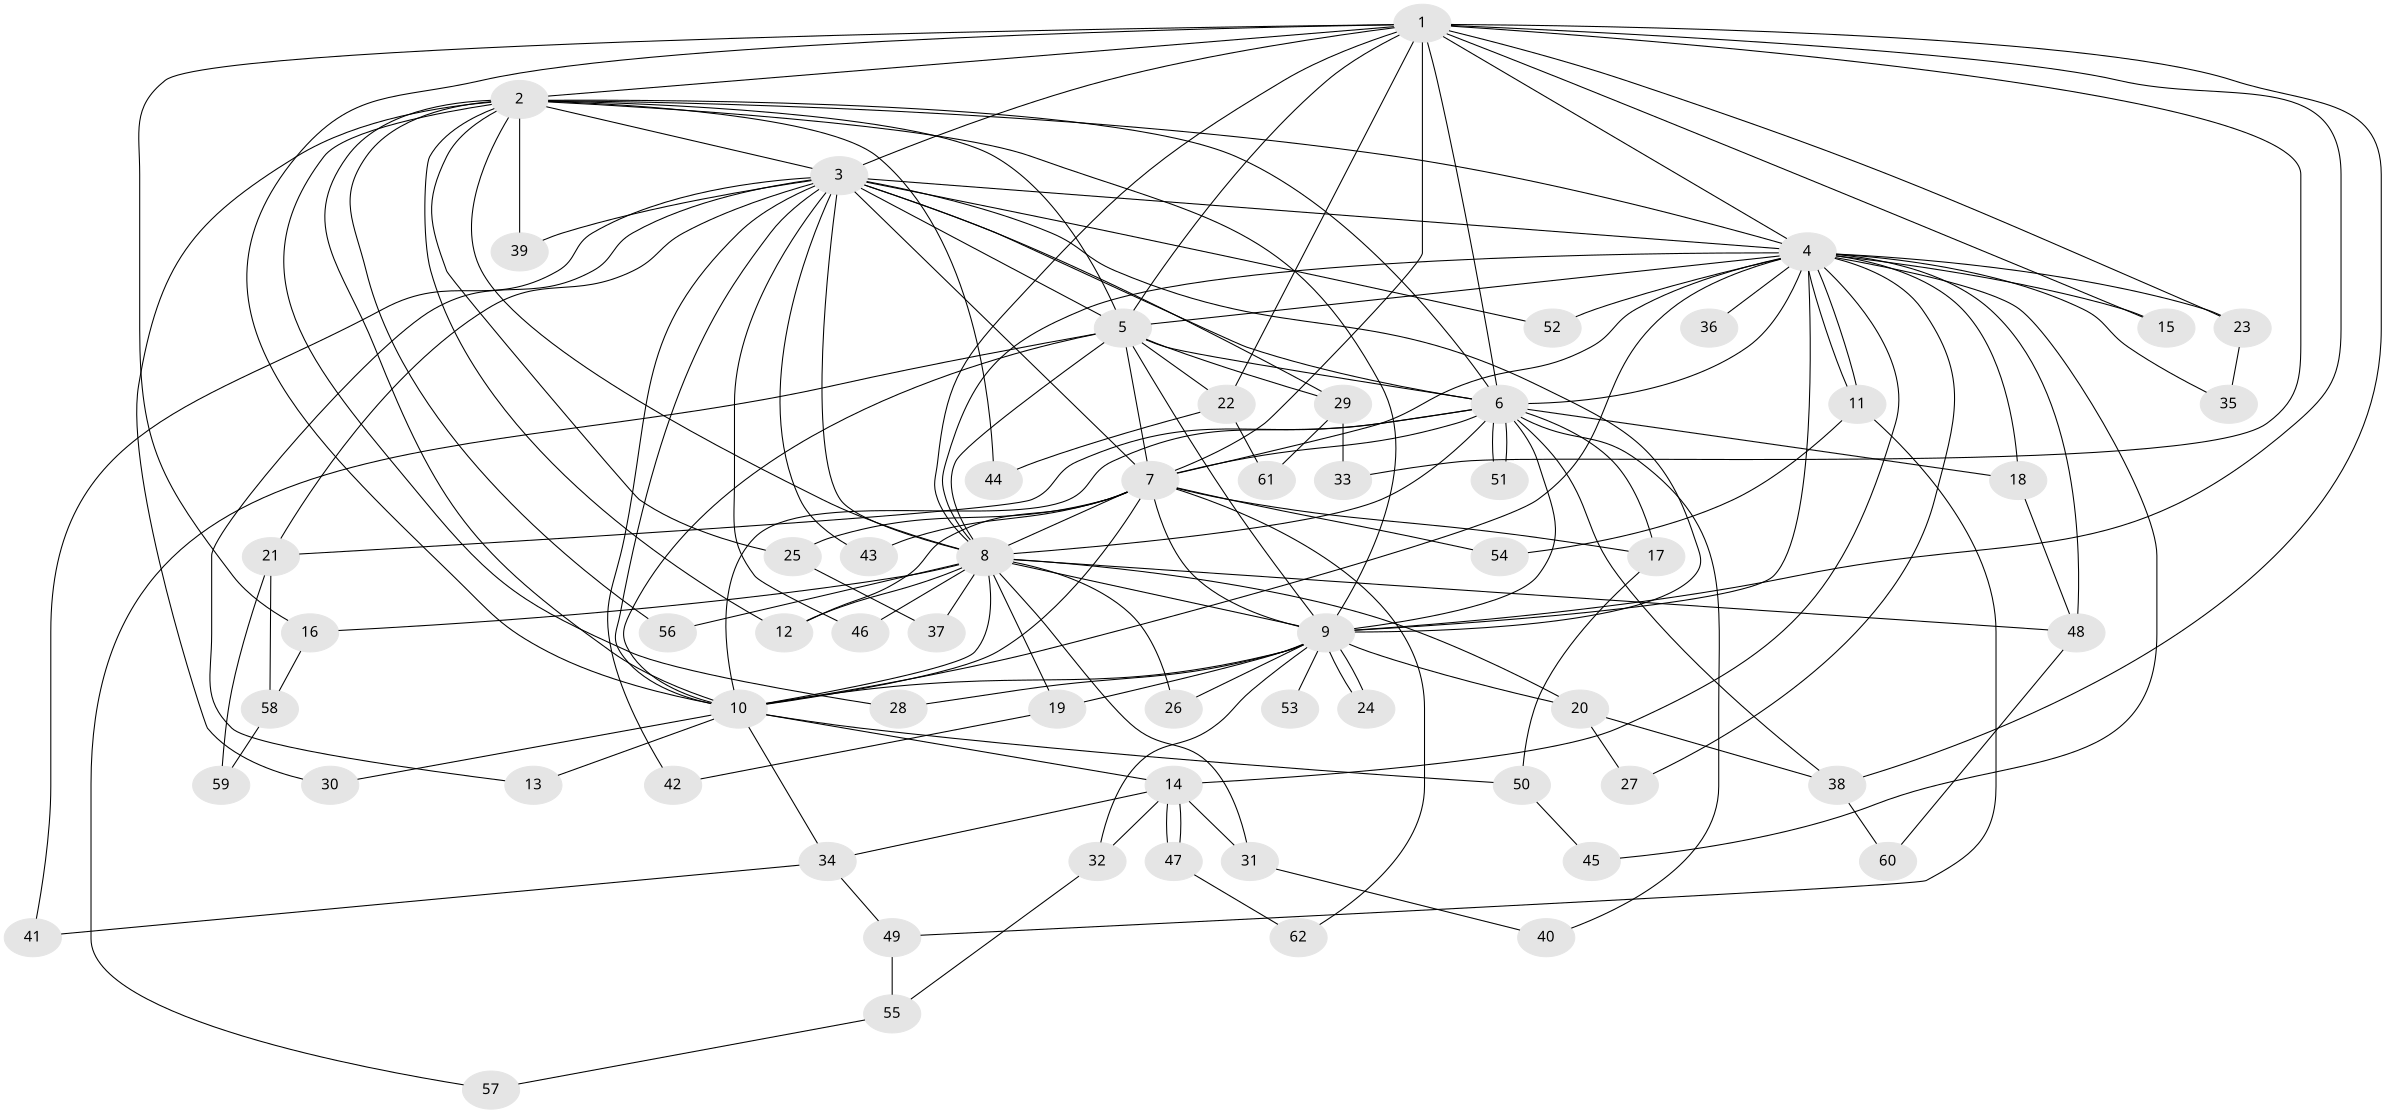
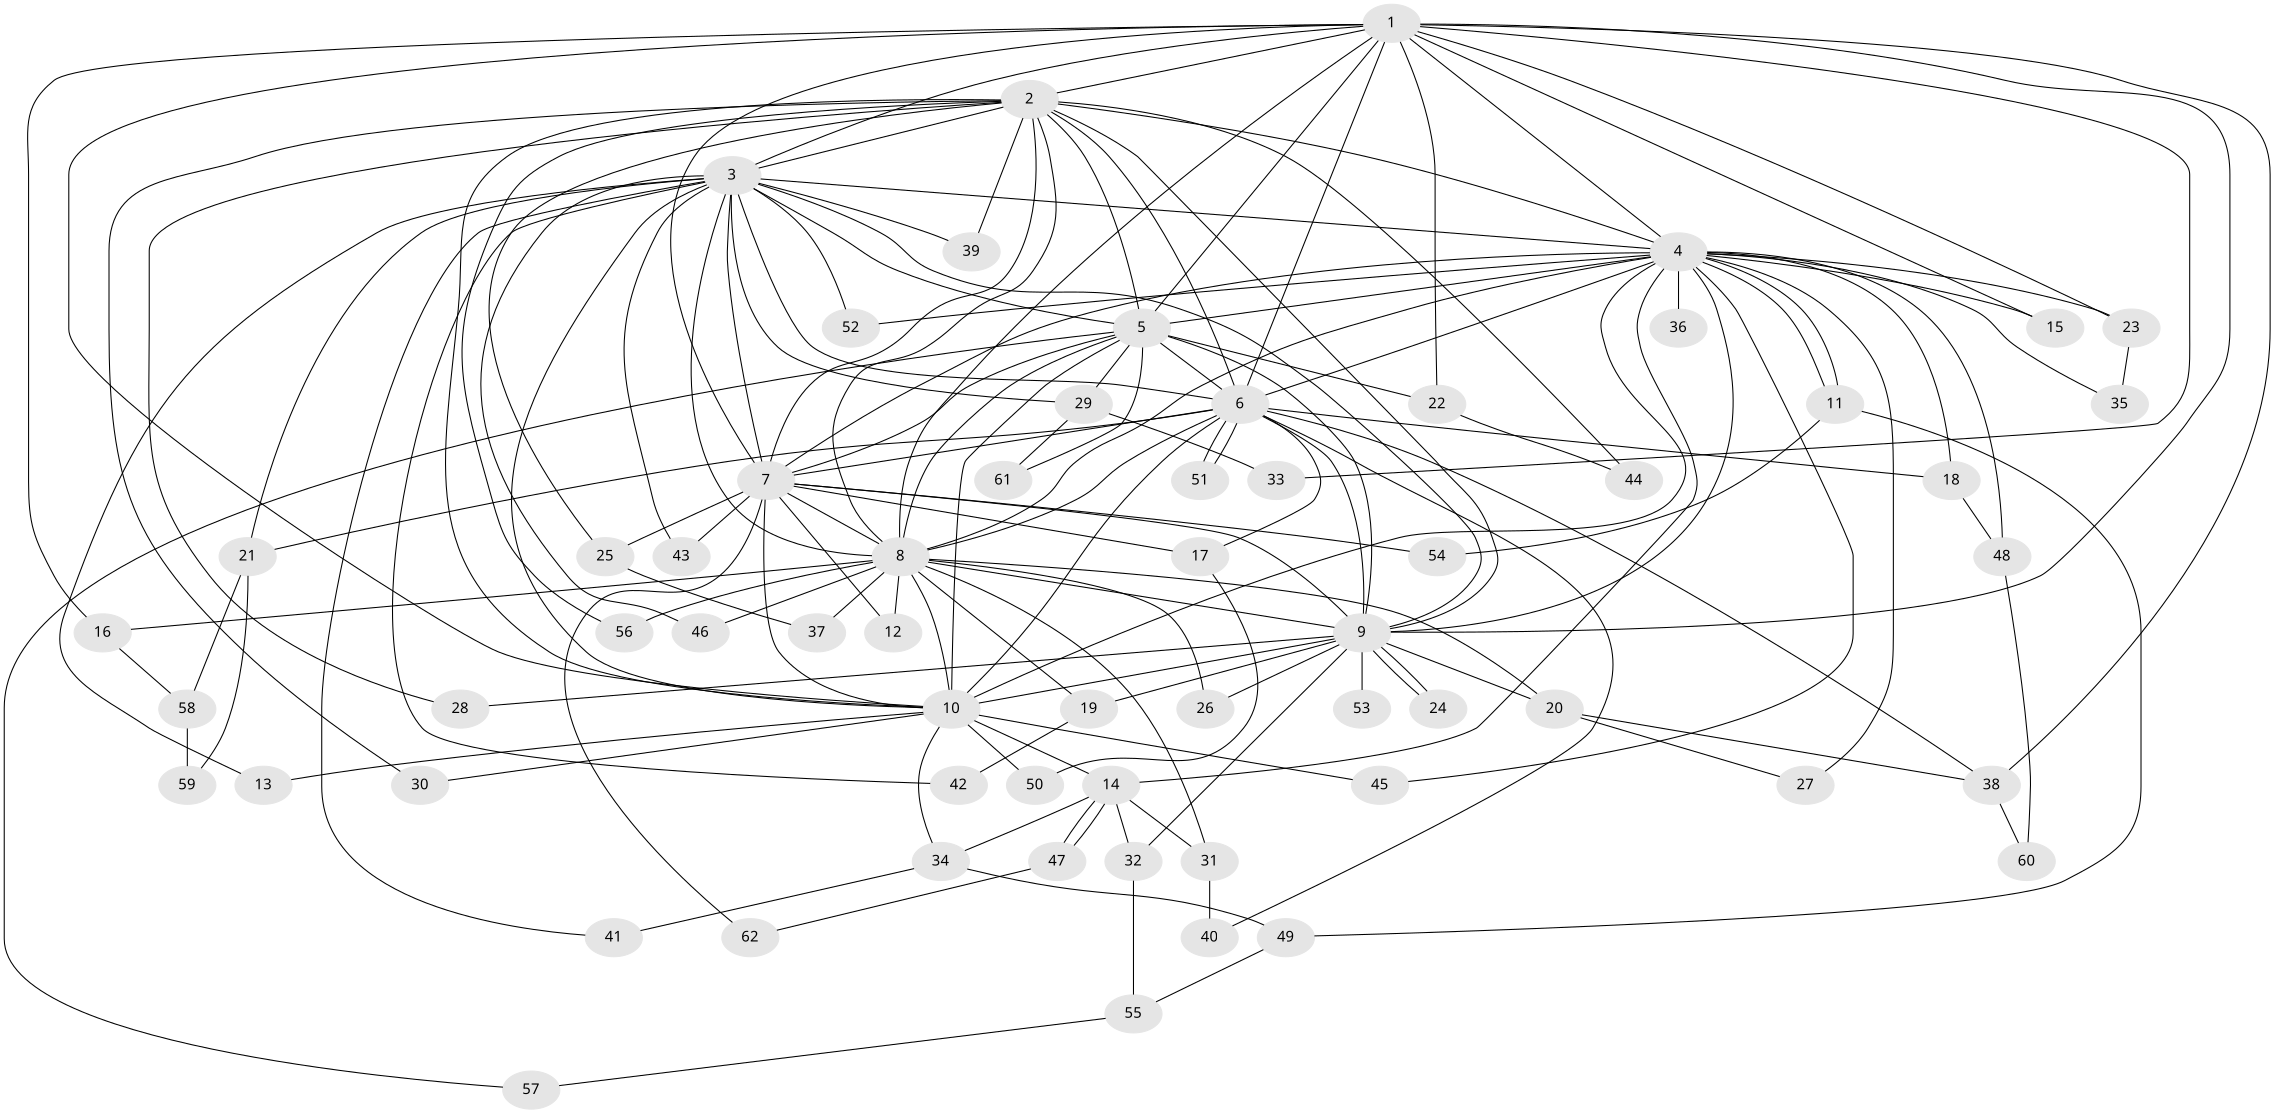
edge "2" -- "12": now "2" -- "7"
edge "22" -- "61": now "5" -- "61"
edge "8" -- "48": removed
edge "50" -- "45": now "10" -- "45"
